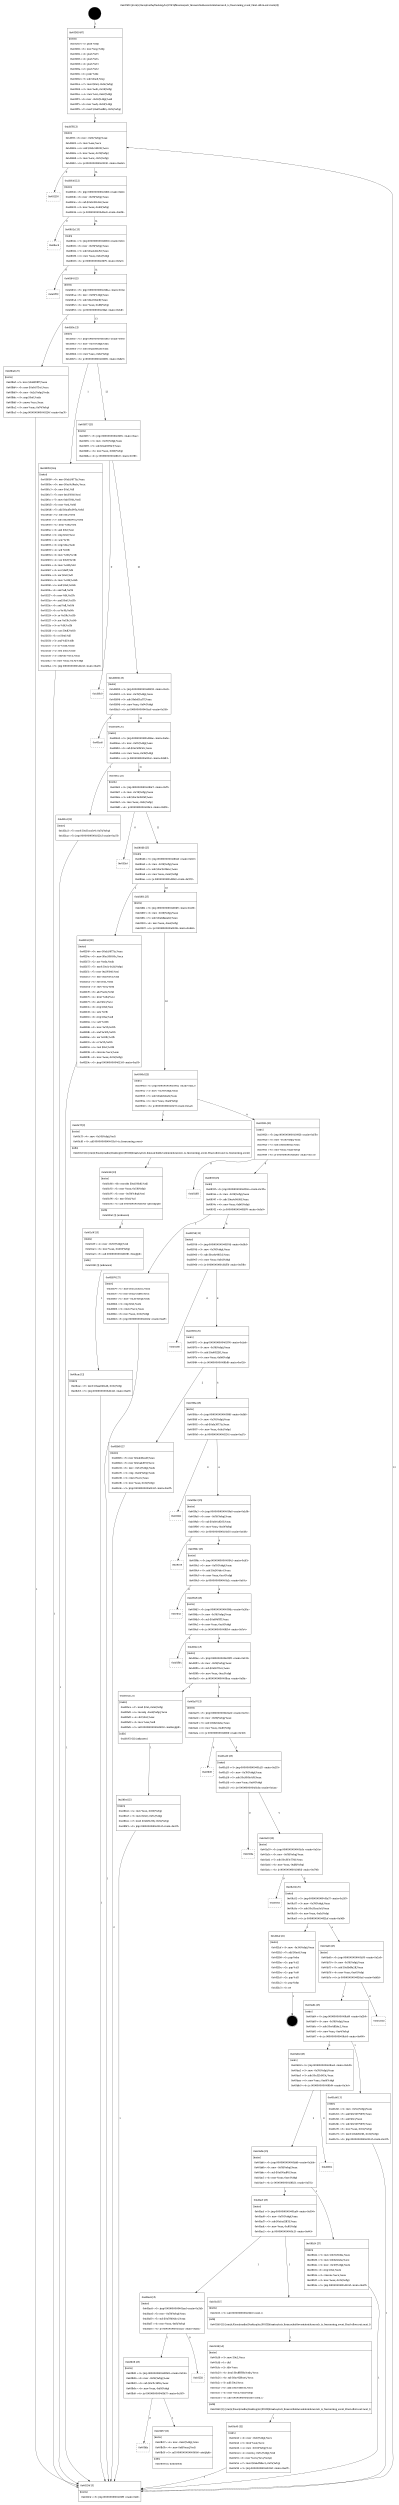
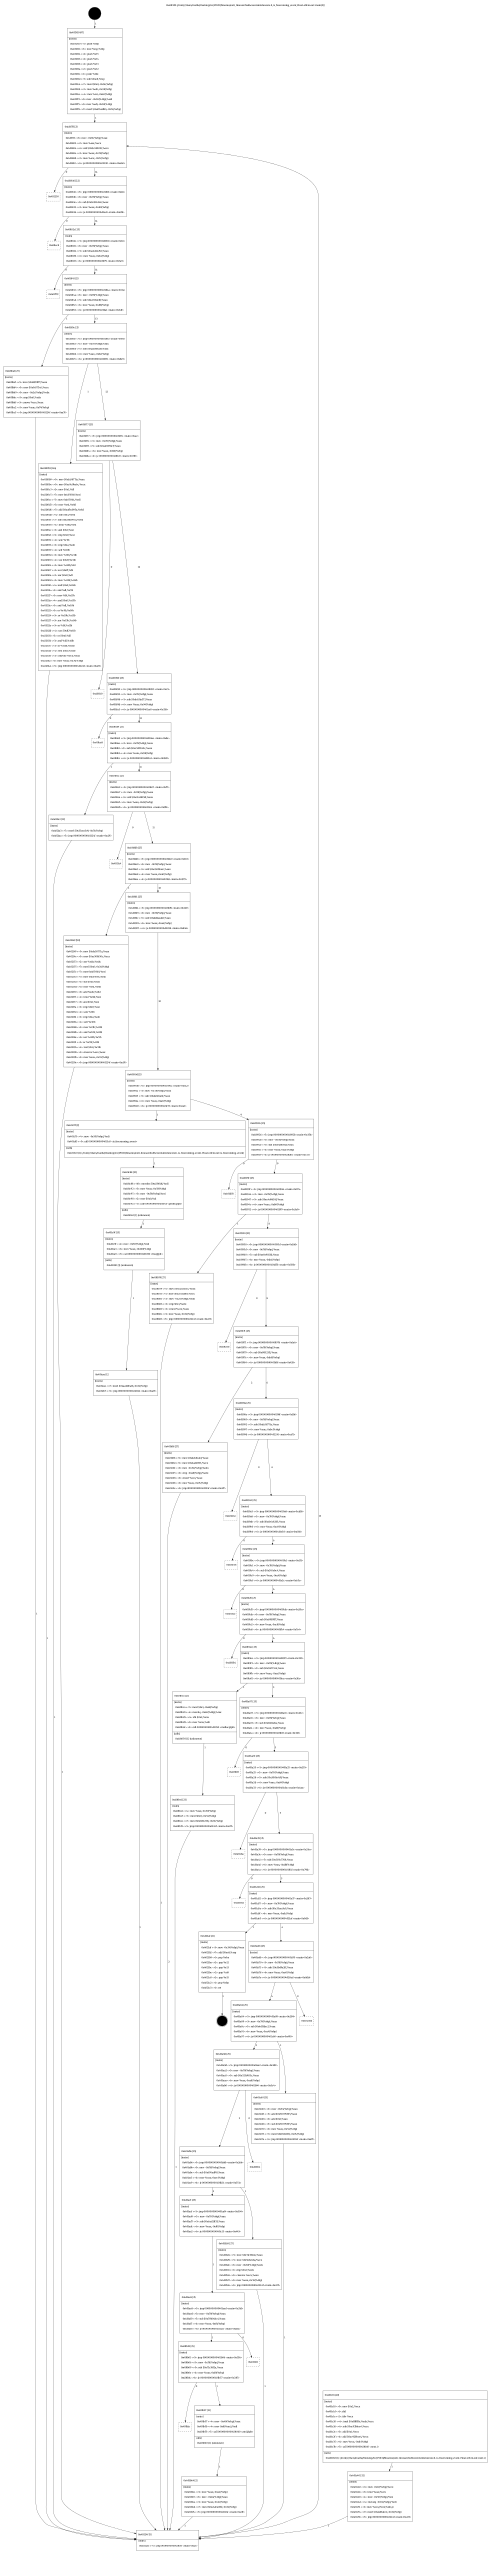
node "0x401c13 [5]": removed
node "0x401b64 [21]": added
